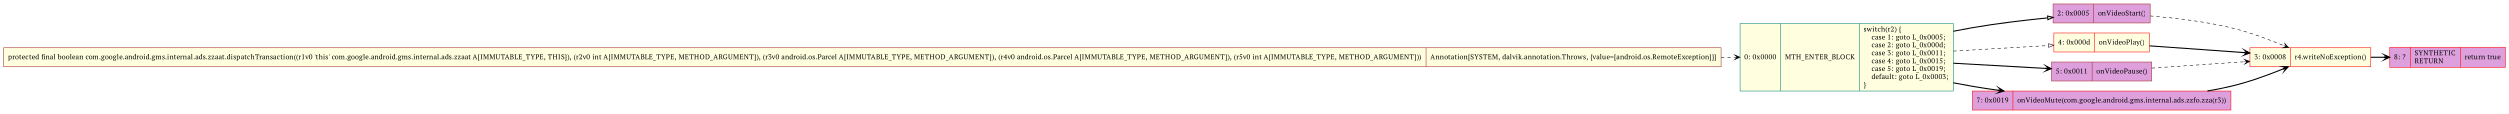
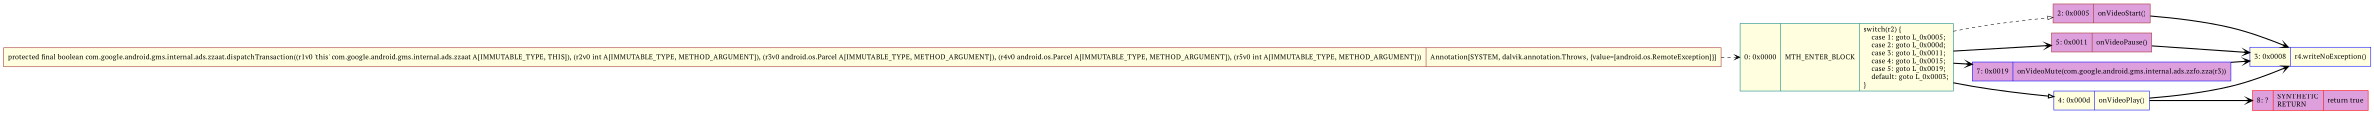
edge "0: 0x0000" -> "2: 0x0005": style bold -> dashed
edge "2: 0x0005" -> "3: 0x0008": style dashed -> bold
node "4: 0x000d": color red -> blue
edge "0: 0x0000" -> "4: 0x000d": style dashed -> bold
node "3: 0x0008": color red -> blue
edge "3: 0x0008" -> "8: ?": now "4: 0x000d" -> "8: ?"
edge "5: 0x0011" -> "3: 0x0008": style dashed -> bold
node "7: 0x0019": color red -> blue
